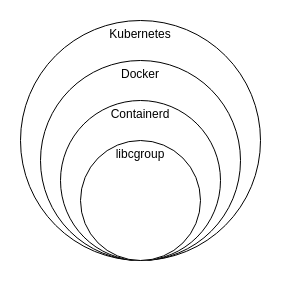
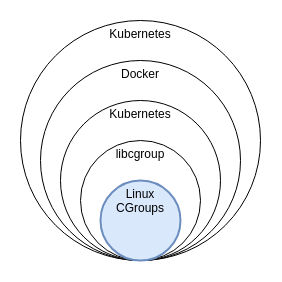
node "Containerd": label "Containerd" -> "Kubernetes"
node "Linux CGroups": added
